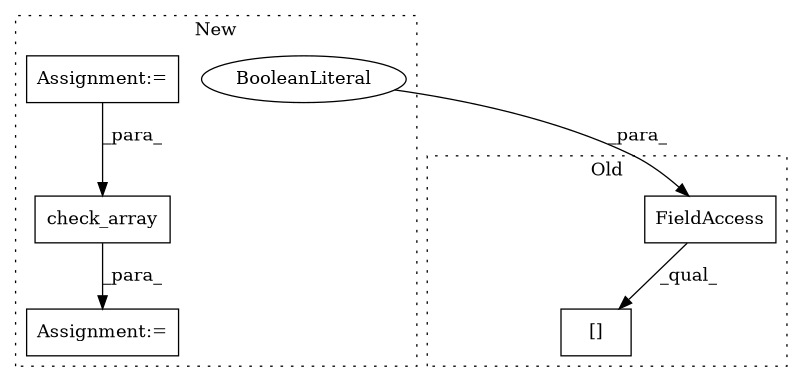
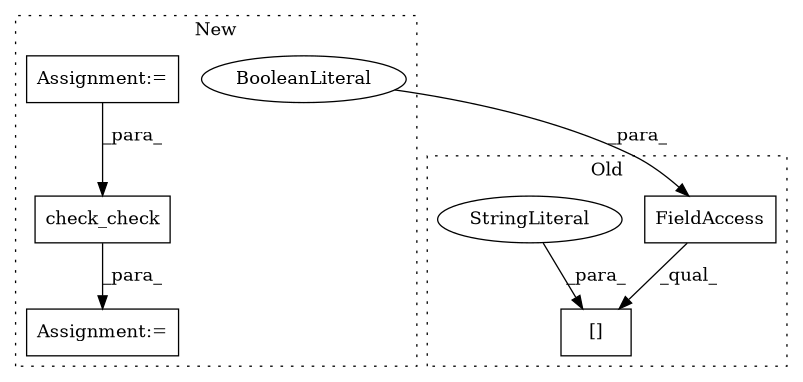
node "check_array": label "check_array" -> "check_check"
node "StringLiteral": added
